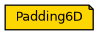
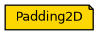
node "Padding6D": label "Padding6D" -> "Padding2D"
